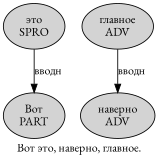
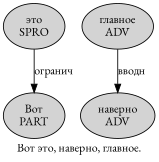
edge "это SPRO" -> "Вот PART": label "вводн" -> "огранич"
